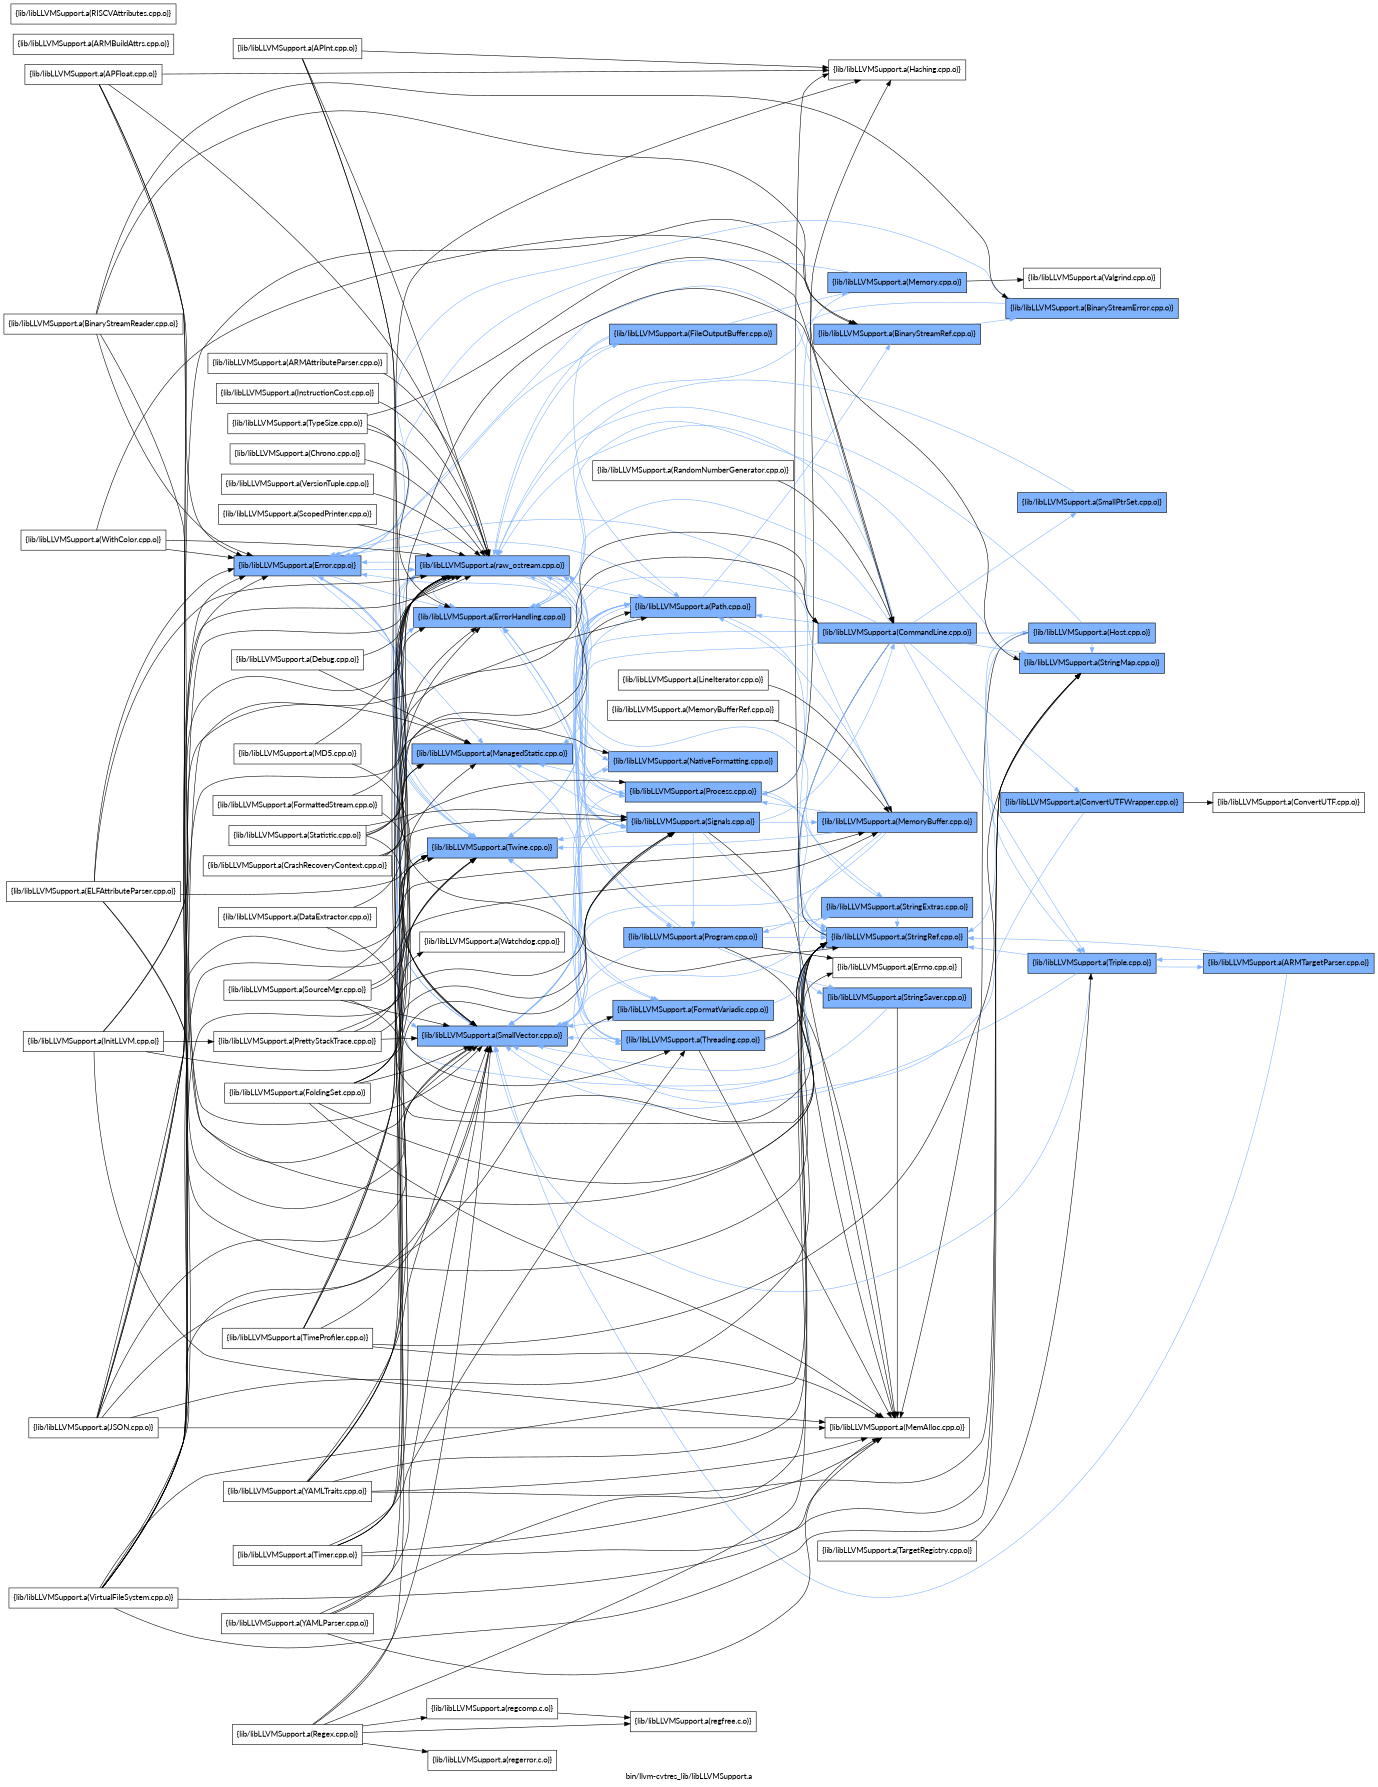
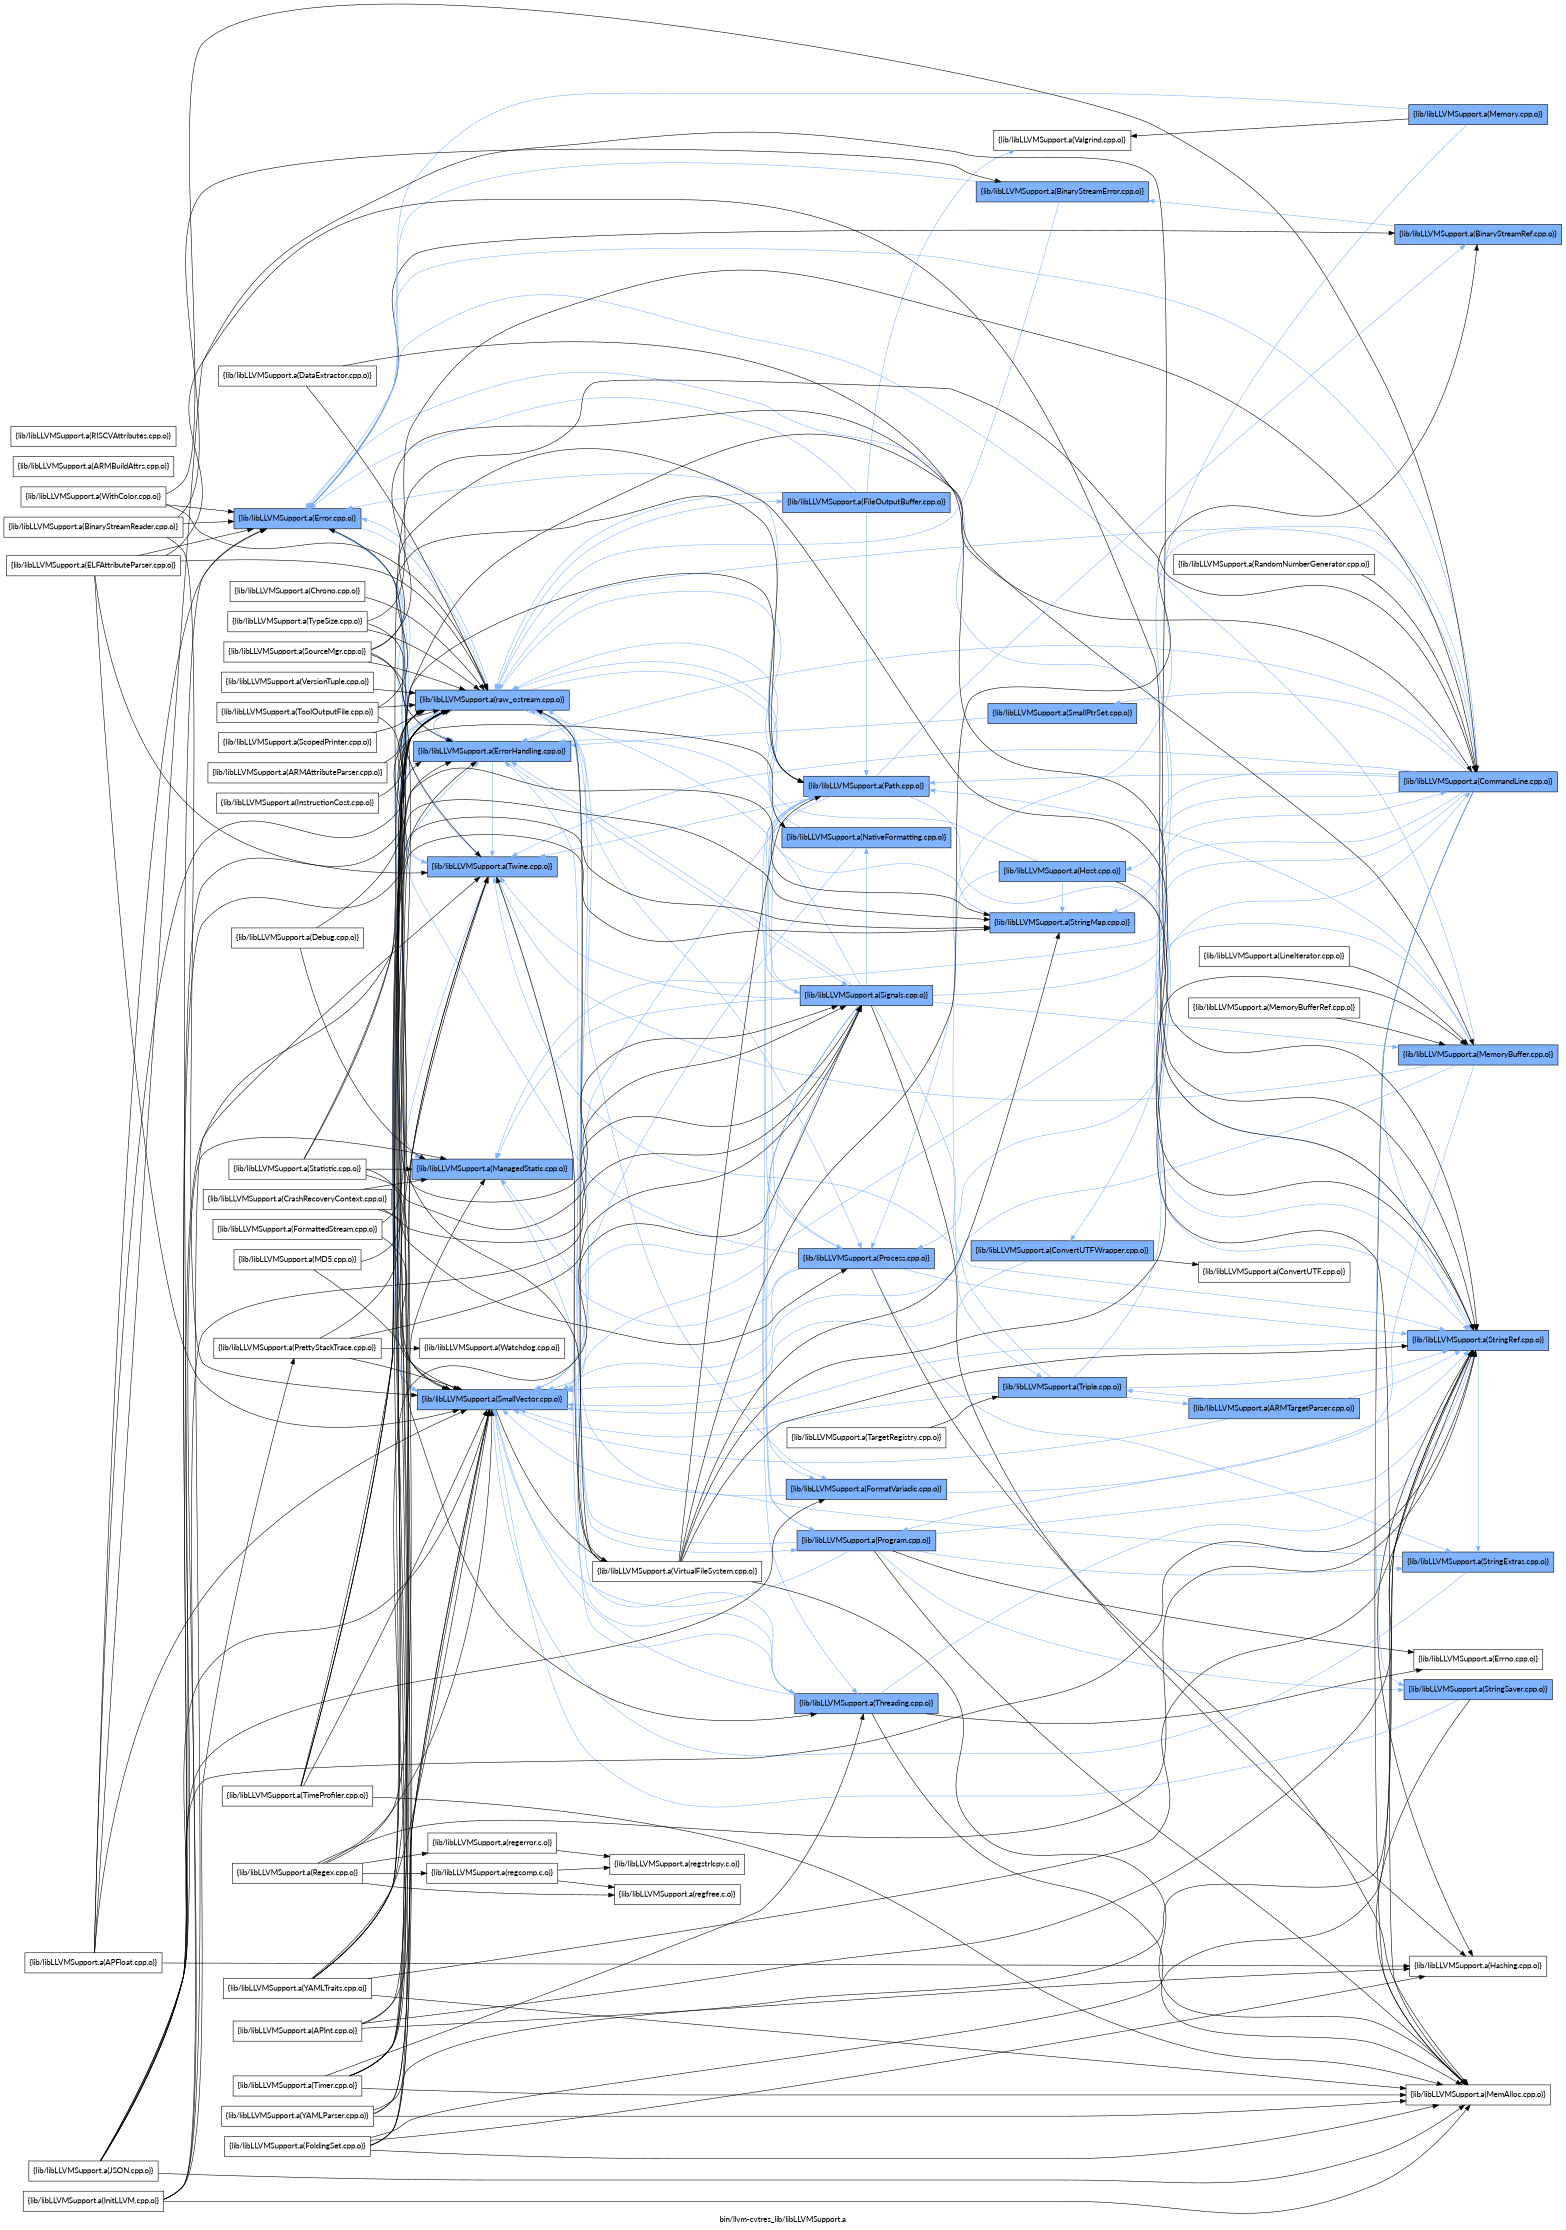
edge "{lib/libLLVMSupport.a(BinaryStreamReader.cpp.o)}" -> "{lib/libLLVMSupport.a(BinaryStreamRef.cpp.o)}": now "{lib/libLLVMSupport.a(Error.cpp.o)}" -> "{lib/libLLVMSupport.a(BinaryStreamRef.cpp.o)}"
edge "{lib/libLLVMSupport.a(FileOutputBuffer.cpp.o)}" -> "{lib/libLLVMSupport.a(Memory.cpp.o)}": now "{lib/libLLVMSupport.a(FileOutputBuffer.cpp.o)}" -> "{lib/libLLVMSupport.a(Valgrind.cpp.o)}"
node "{lib/libLLVMSupport.a(ToolOutputFile.cpp.o)}": added
edge "{lib/libLLVMSupport.a(CommandLine.cpp.o)}" -> "{lib/libLLVMSupport.a(Triple.cpp.o)}": reversed
edge "{lib/libLLVMSupport.a(Signals.cpp.o)}" -> "{lib/libLLVMSupport.a(raw_ostream.cpp.o)}": added
edge "{lib/libLLVMSupport.a(StringExtras.cpp.o)}" -> "{lib/libLLVMSupport.a(StringRef.cpp.o)}": reversed
edge "{lib/libLLVMSupport.a(VirtualFileSystem.cpp.o)}" -> "{lib/libLLVMSupport.a(SmallVector.cpp.o)}": reversed
edge "{lib/libLLVMSupport.a(Timer.cpp.o)}" -> "{lib/libLLVMSupport.a(raw_ostream.cpp.o)}": added
node "{lib/libLLVMSupport.a(regstrlcpy.c.o)}": added
